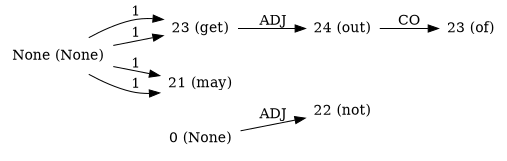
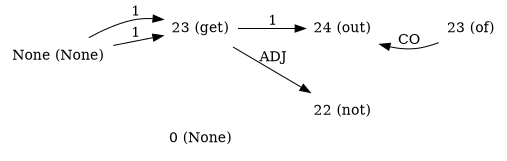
edge "23 (get)" -> "24 (out)": label "ADJ" -> "1"
edge "24 (out)" -> "23 (of)": reversed
node "21 (may)": removed
edge "0 (None)" -> "22 (not)": now "23 (get)" -> "22 (not)"
